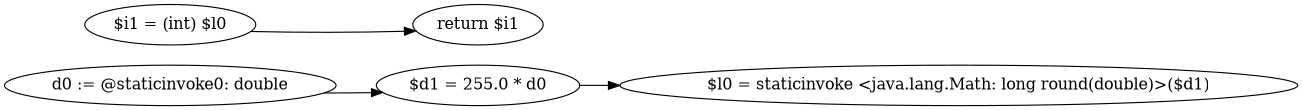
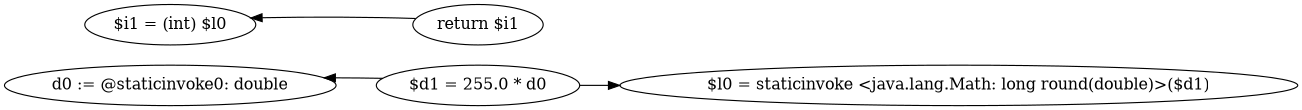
edge "$i1 = (int) $l0" -> "return $i1": reversed
edge "d0 := @staticinvoke0: double" -> "$d1 = 255.0 * d0": reversed
